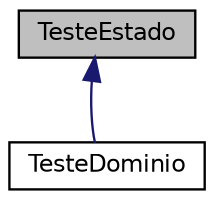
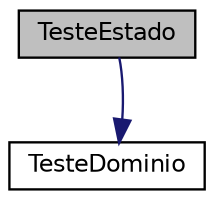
edge "TesteDominio" -> "TesteEstado": reversed
